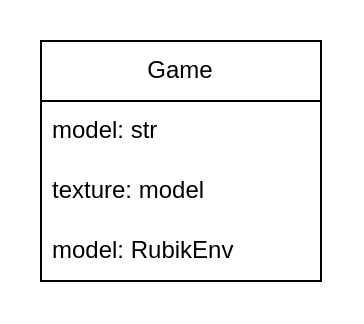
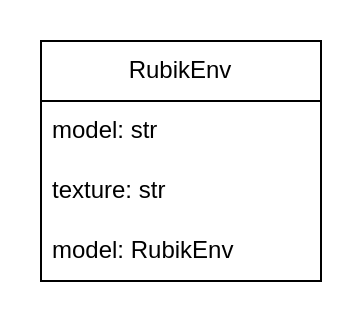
node "Game": label "Game" -> "RubikEnv"
node "texture: model": label "texture: model" -> "texture: str"
